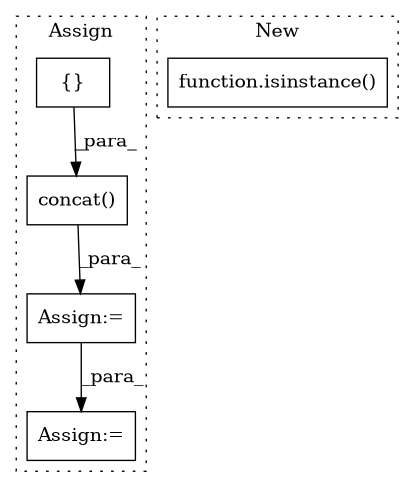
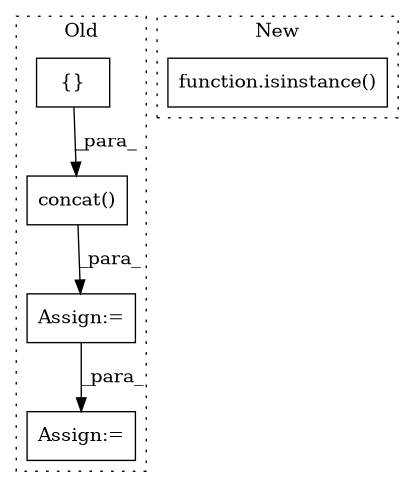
cluster "Assign": label "Assign" -> "Old"
